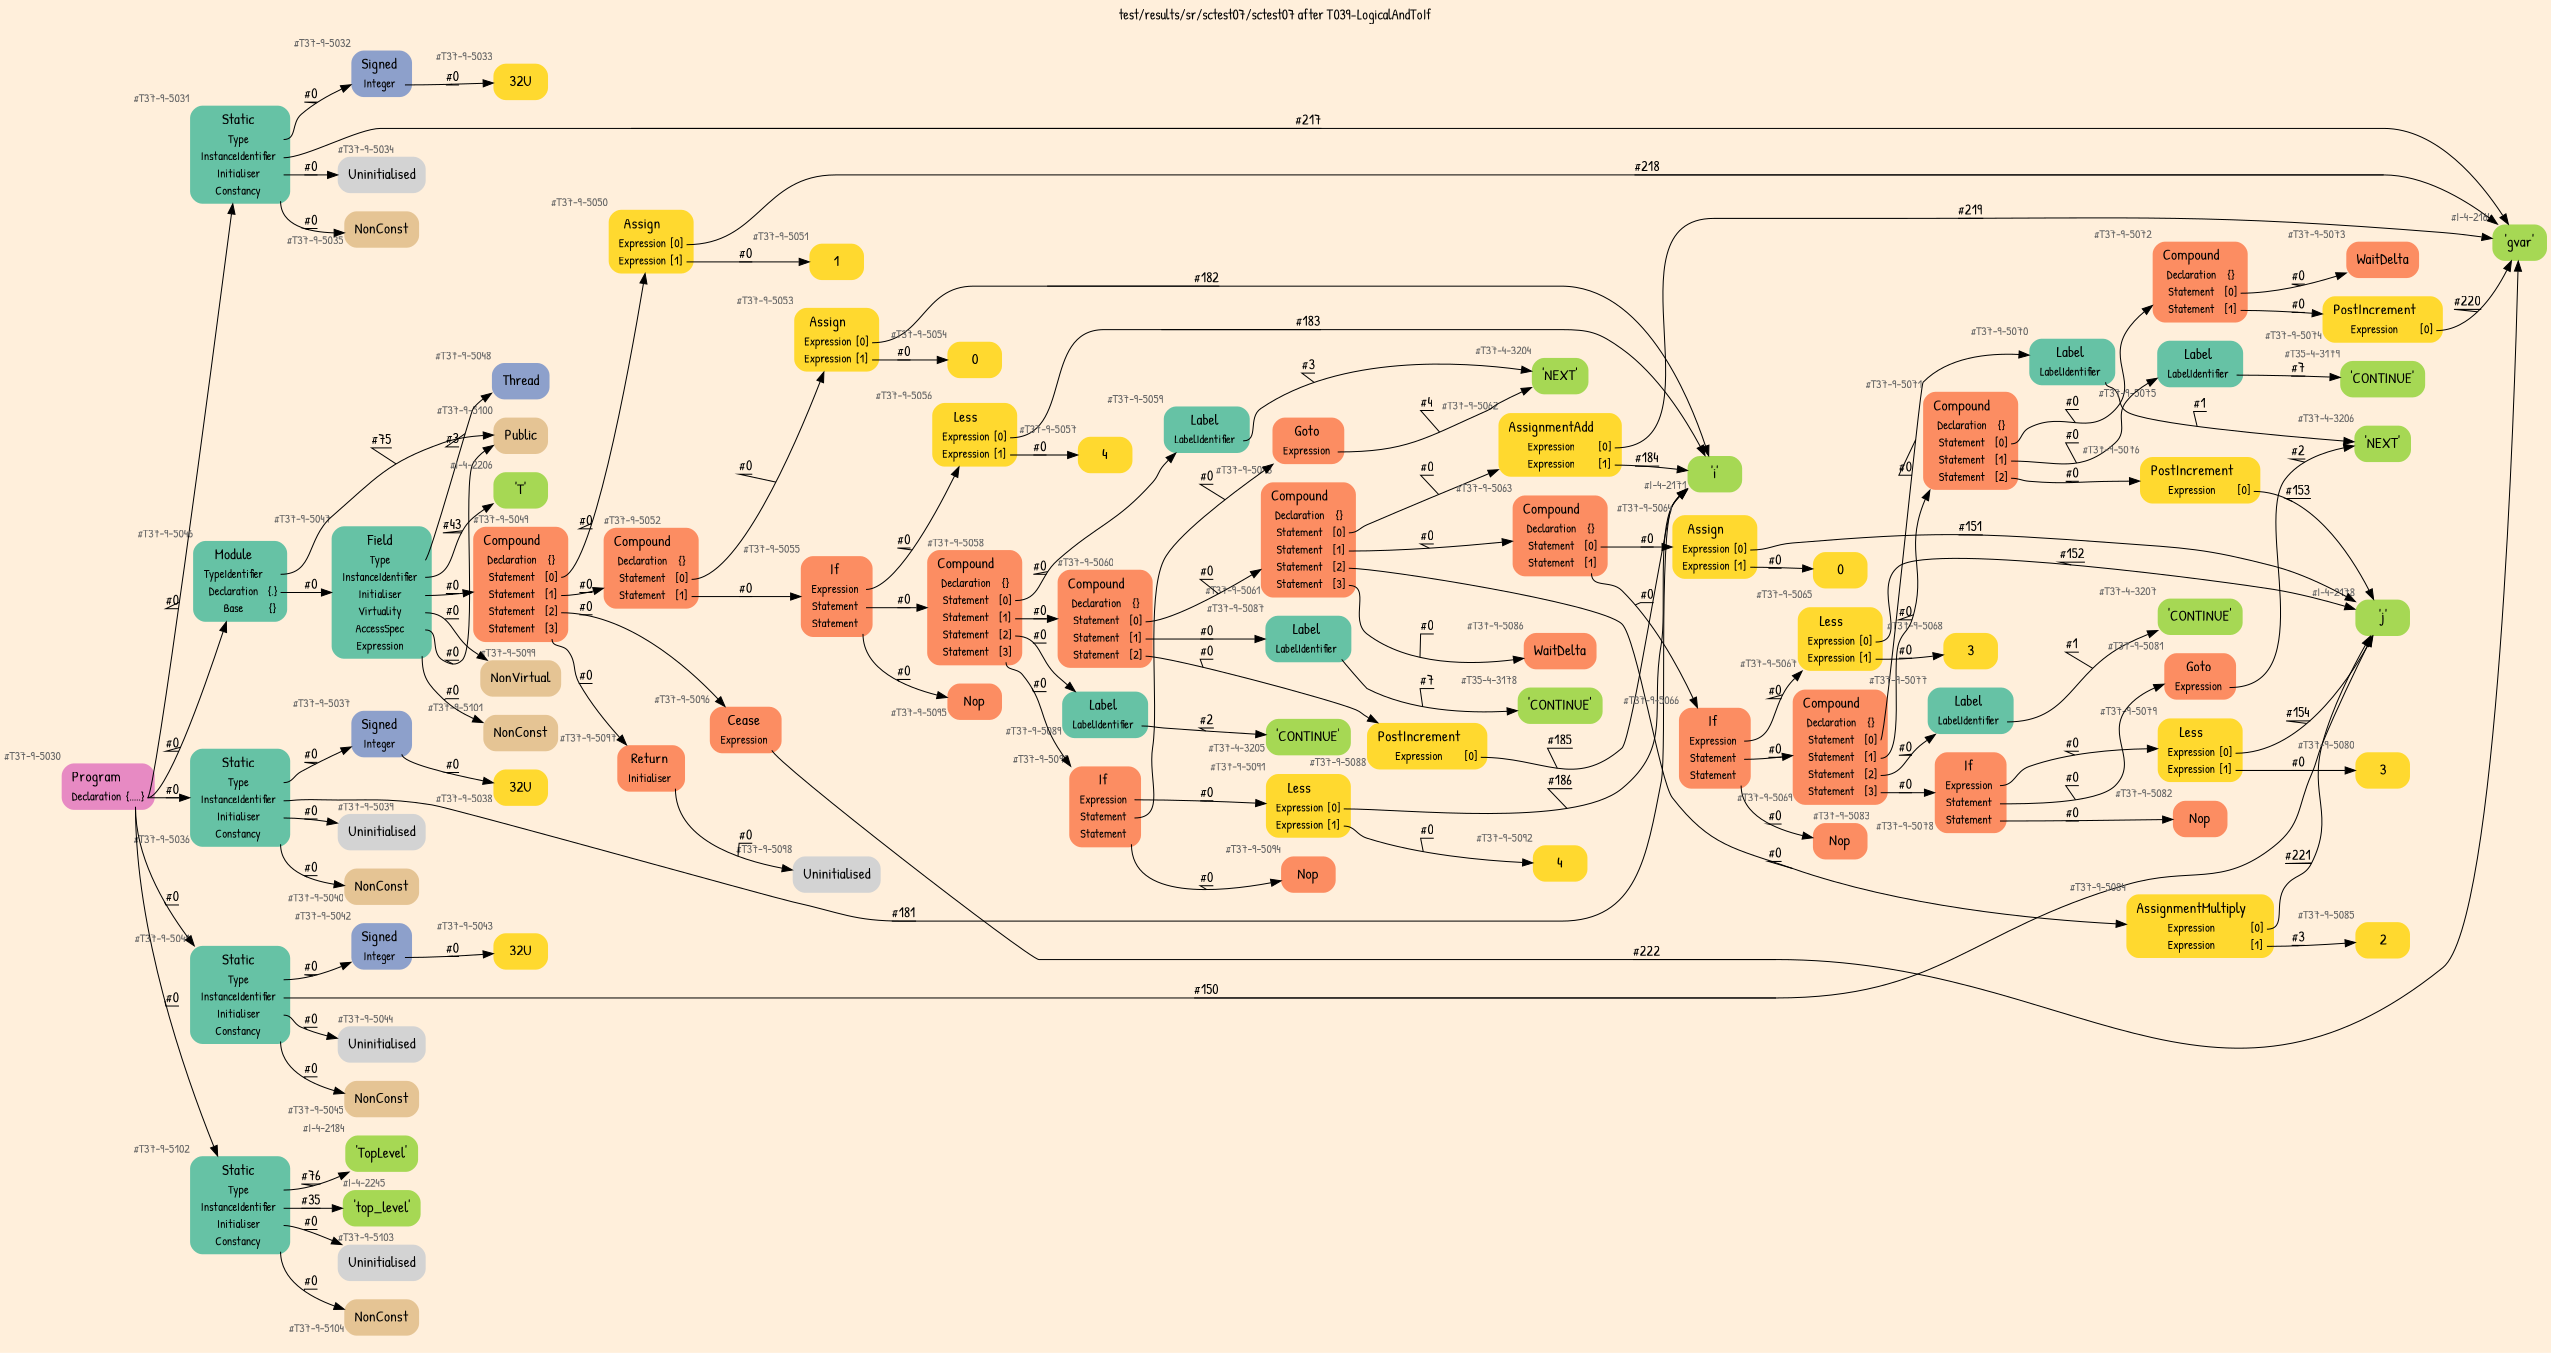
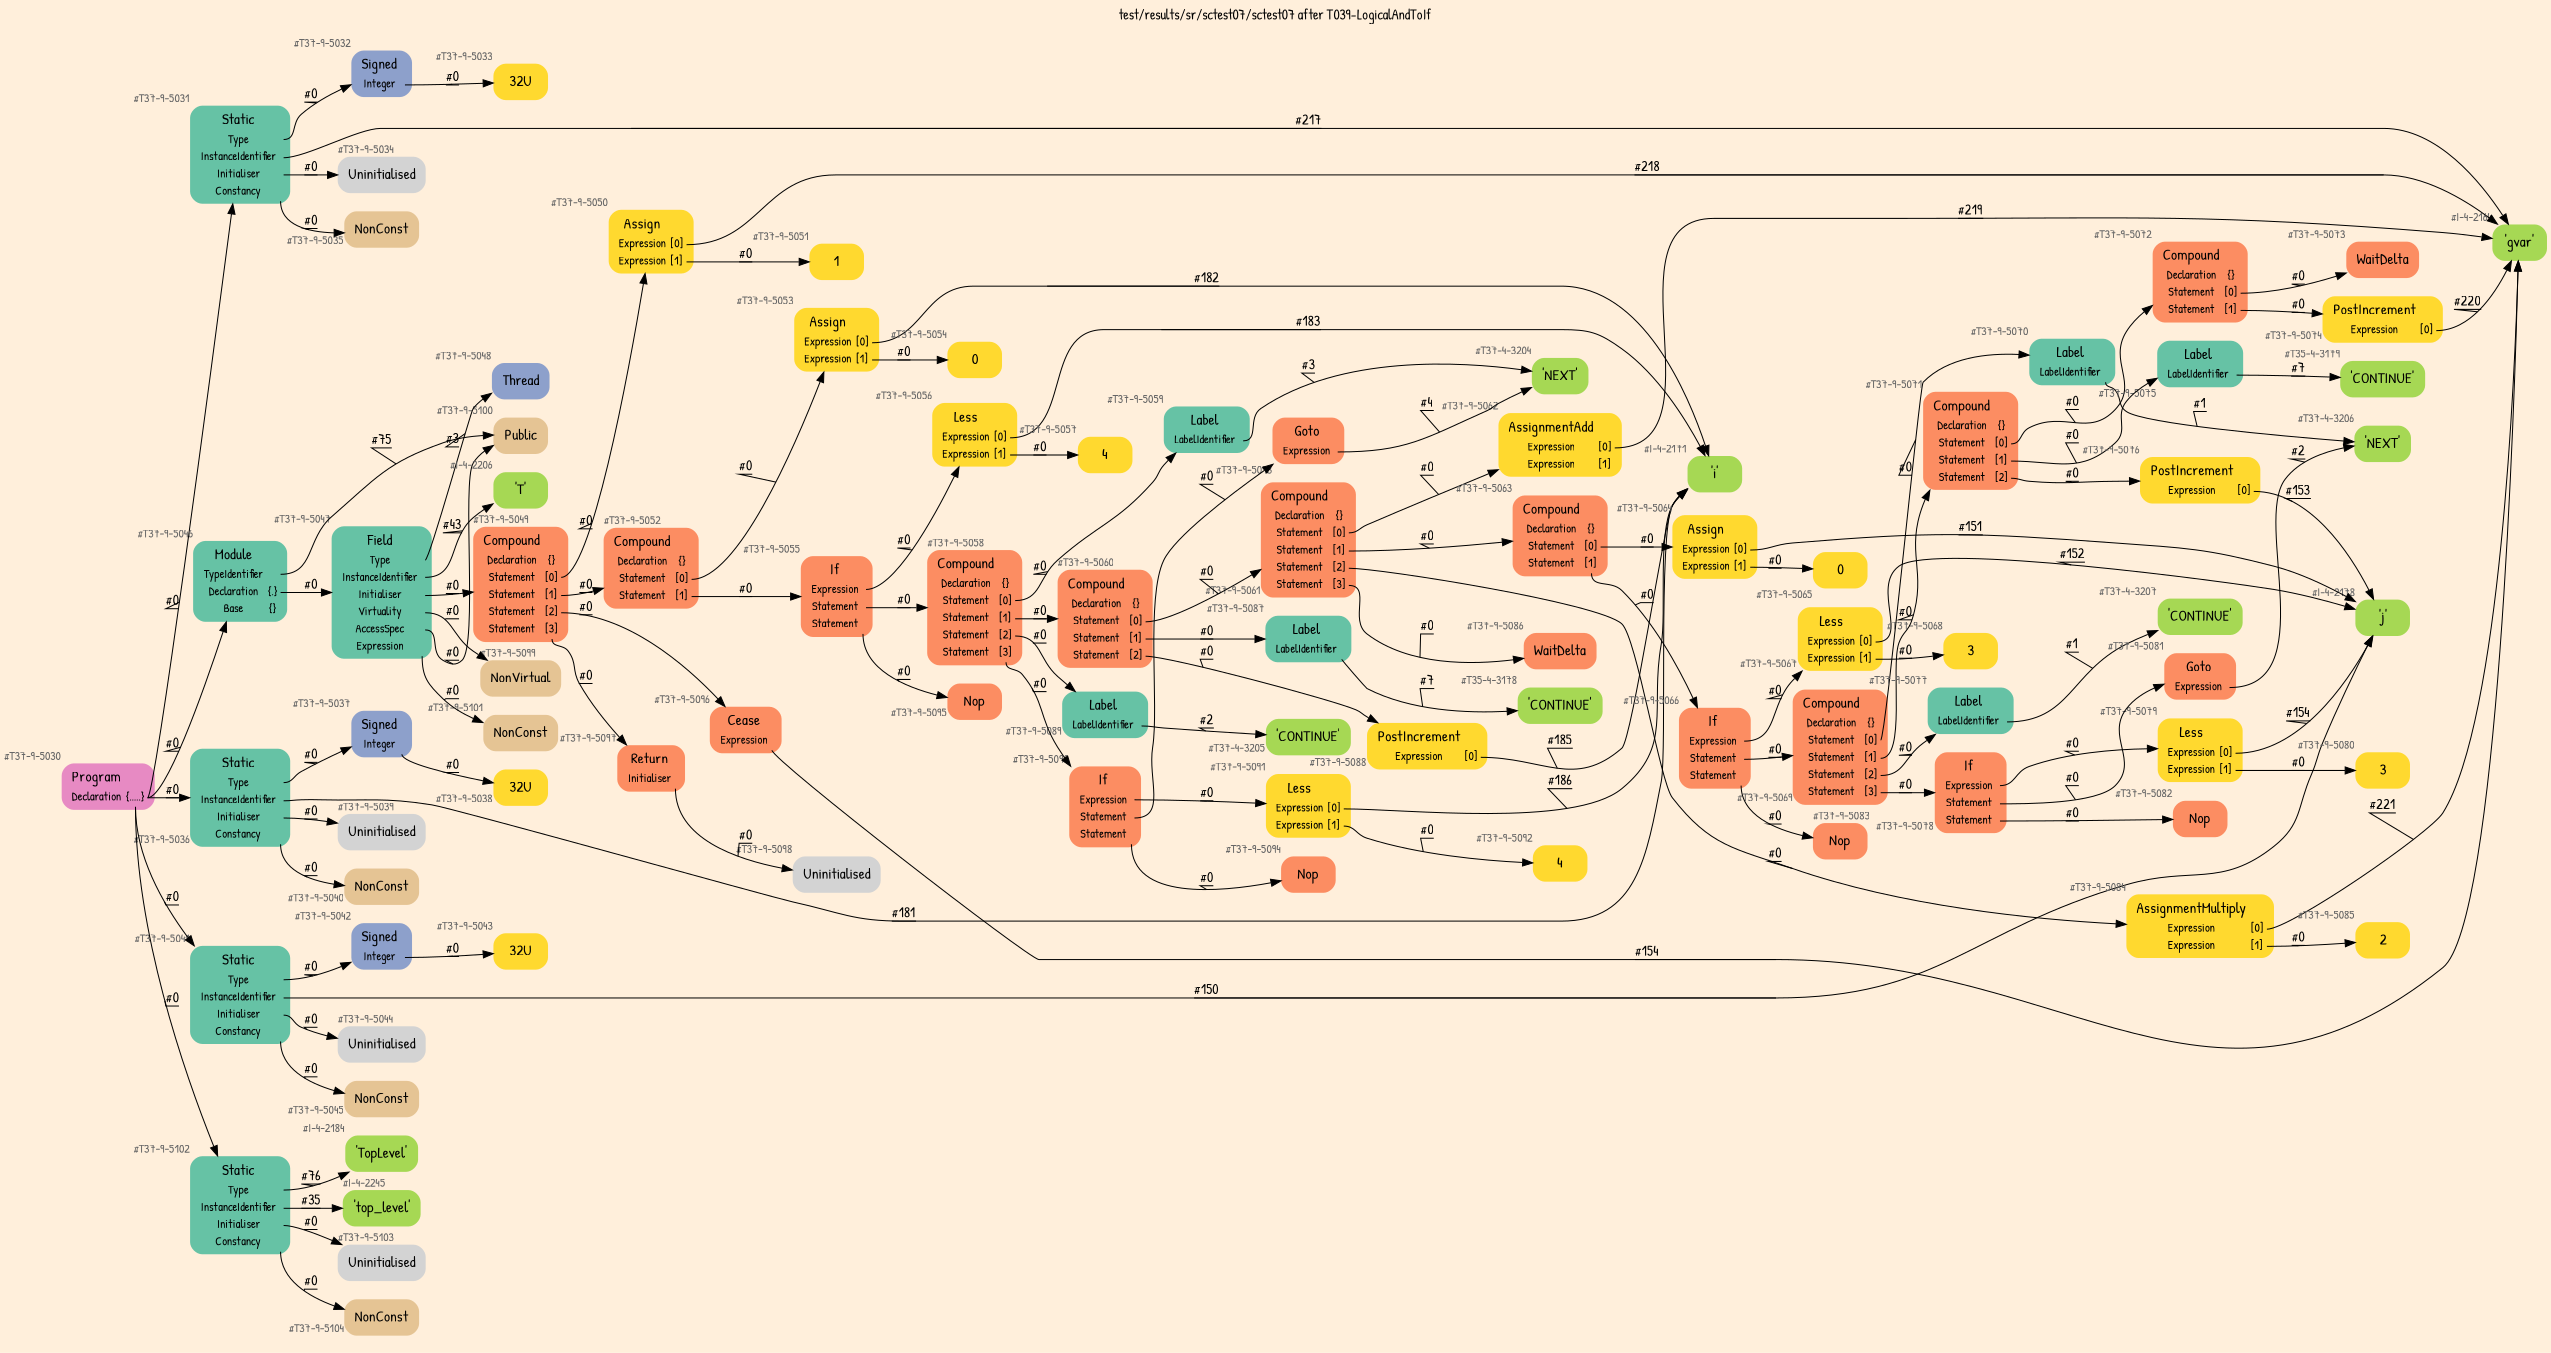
edge "AssignmentAdd" -> "'i'": removed, label "#184"
edge "AssignmentMultiply" -> "'j'": now "AssignmentMultiply" -> "'gvar'"
edge "AssignmentMultiply" -> "2": label "#3" -> "#0"
edge "Cease" -> "'gvar'": label "#222" -> "#154"
